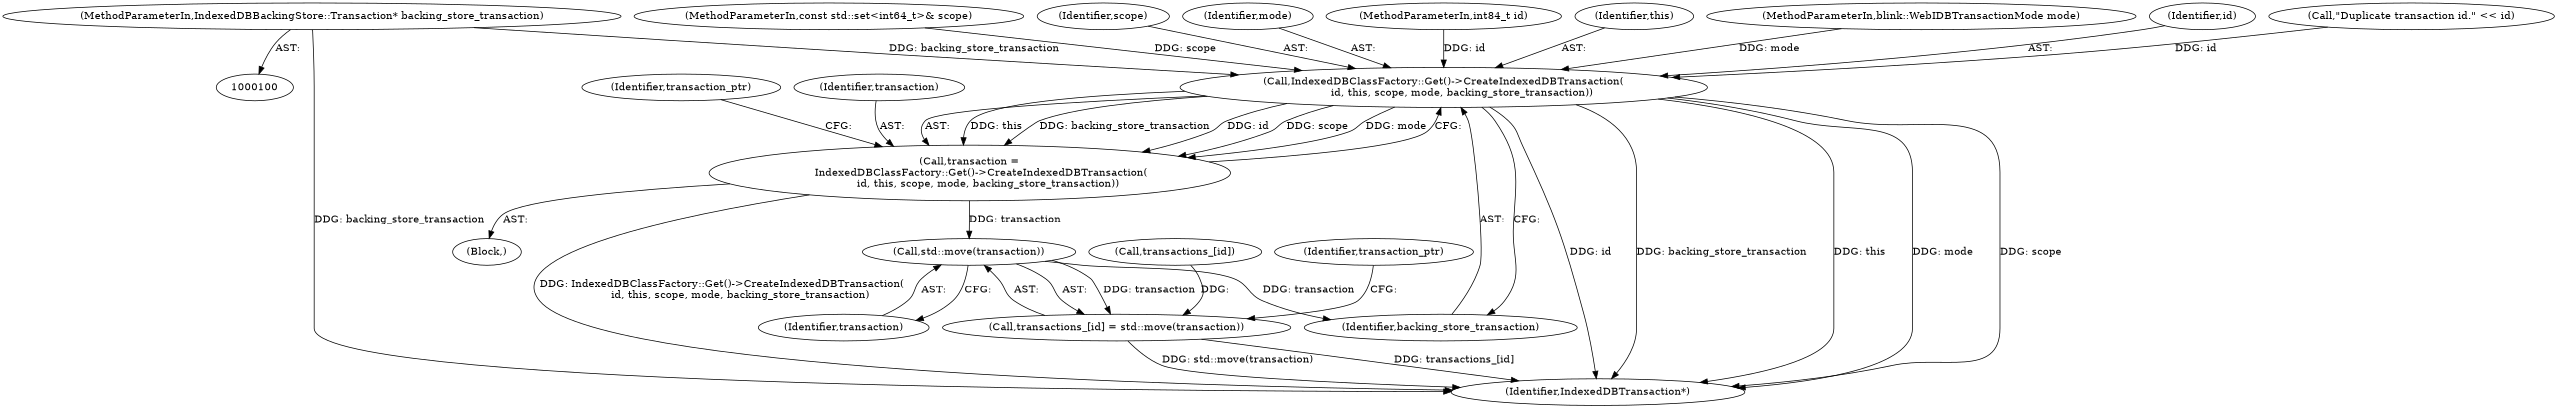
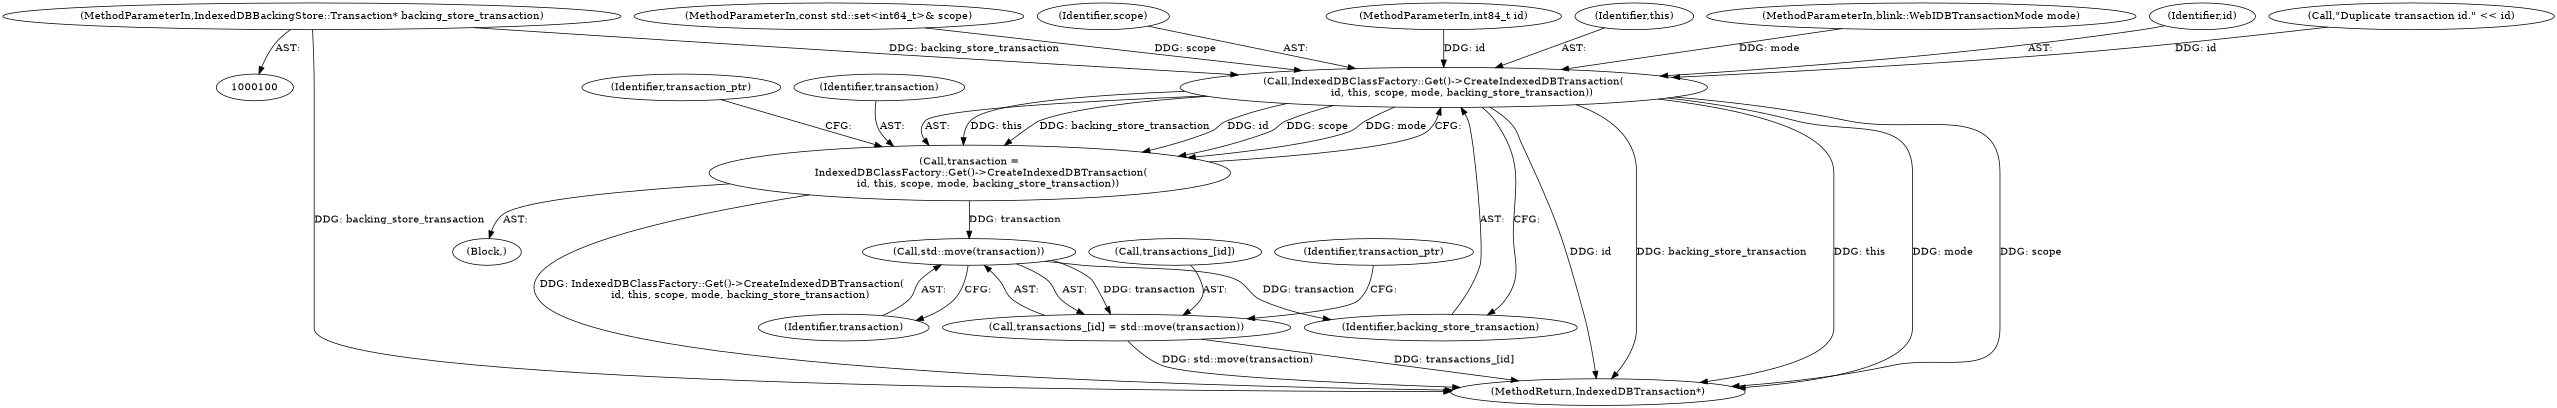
node "(Identifier,mode)": removed
edge "(Call,transactions_[id])" -> "(Call,transactions_[id] = std::move(transaction))": label "DDG: " -> "AST: "
node "(Identifier,IndexedDBTransaction*)": label "(Identifier,IndexedDBTransaction*)" -> "(MethodReturn,IndexedDBTransaction*)"
